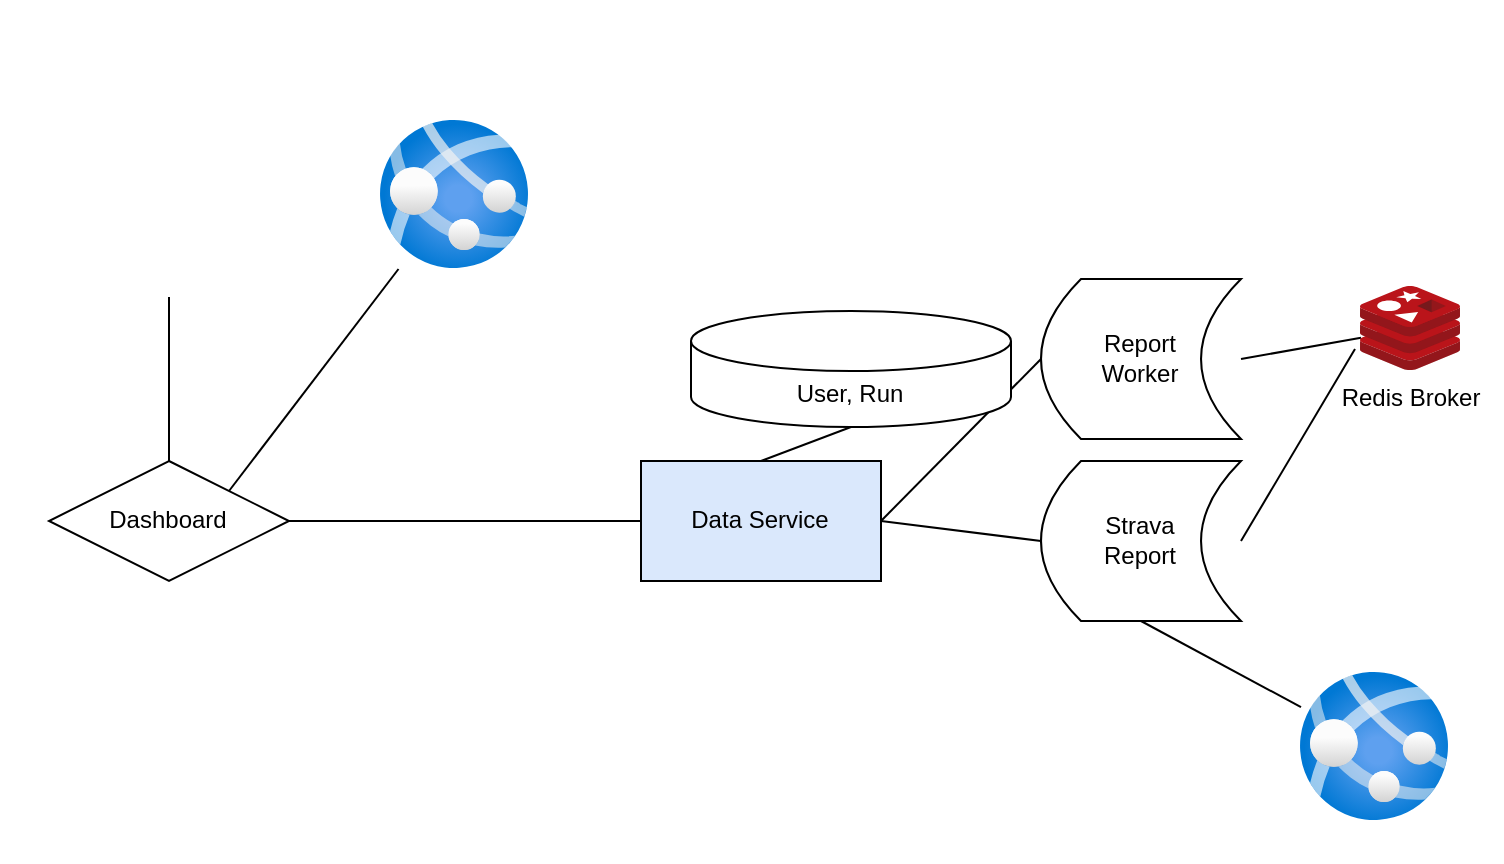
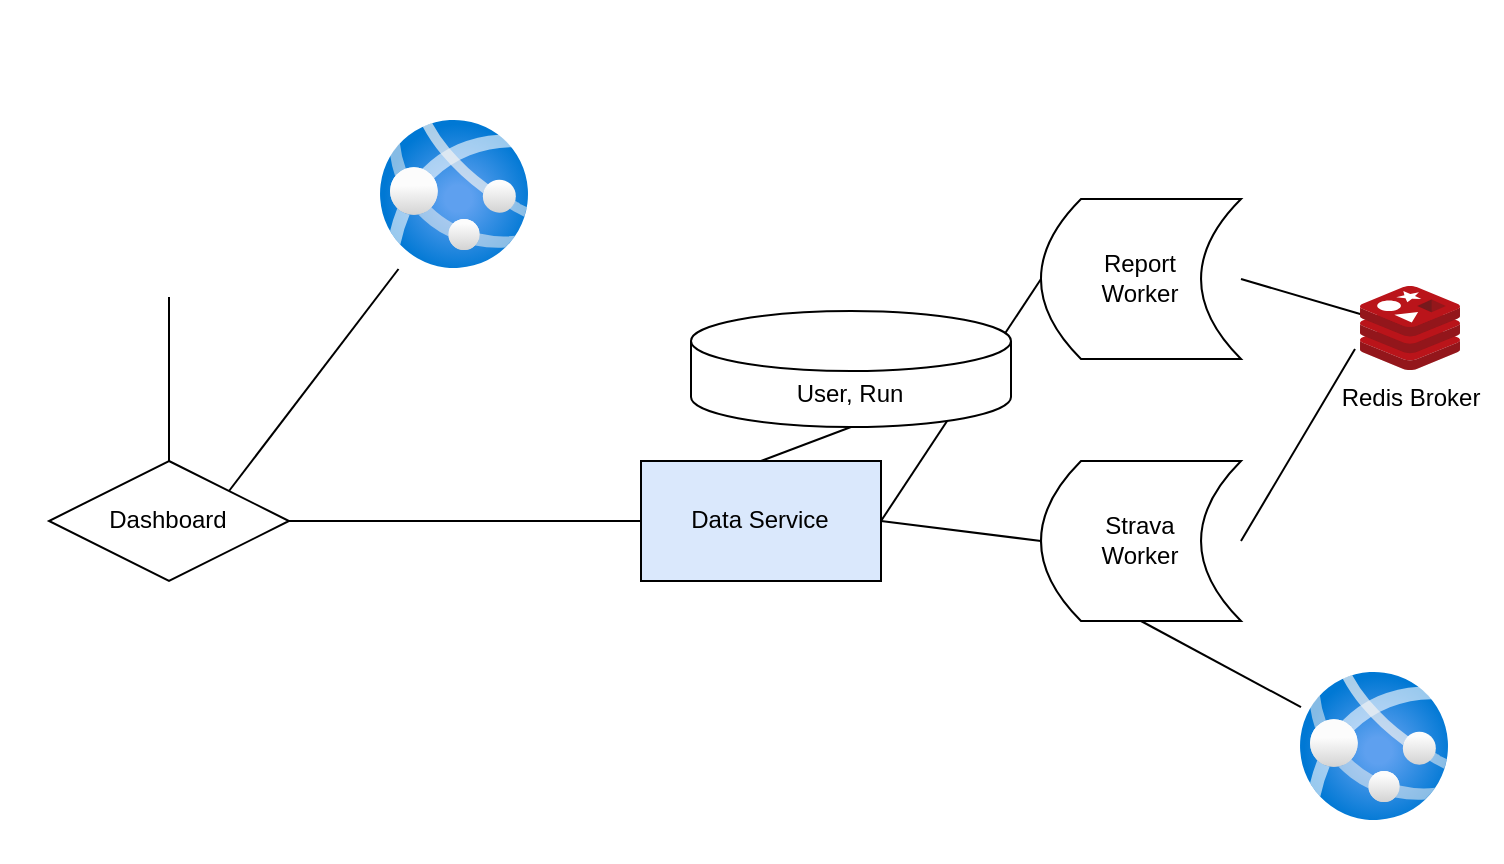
node "Report Worker": moved (1141, 359) -> (1141, 279)
node "Strava Report": label "Strava Report" -> "Strava Worker"
